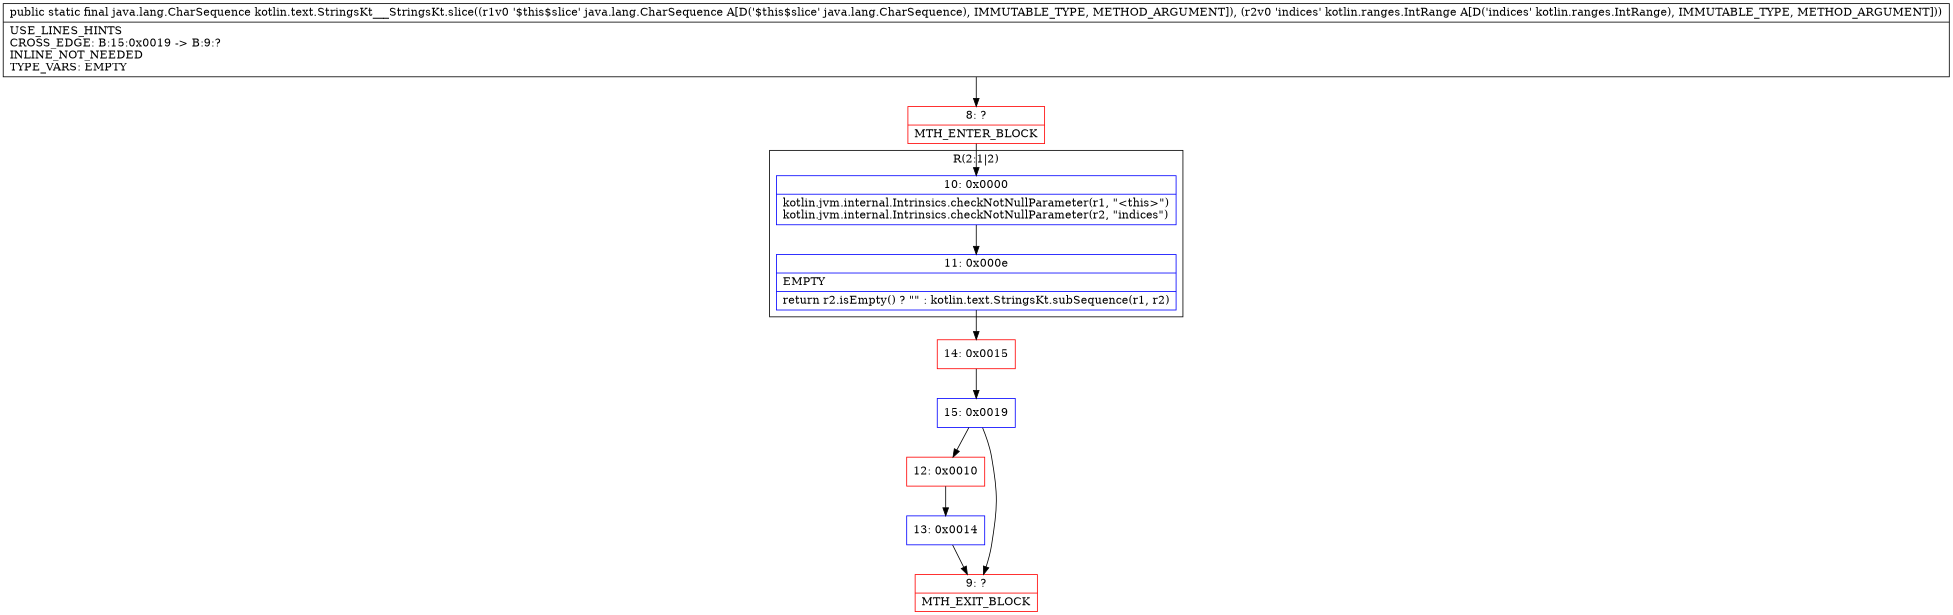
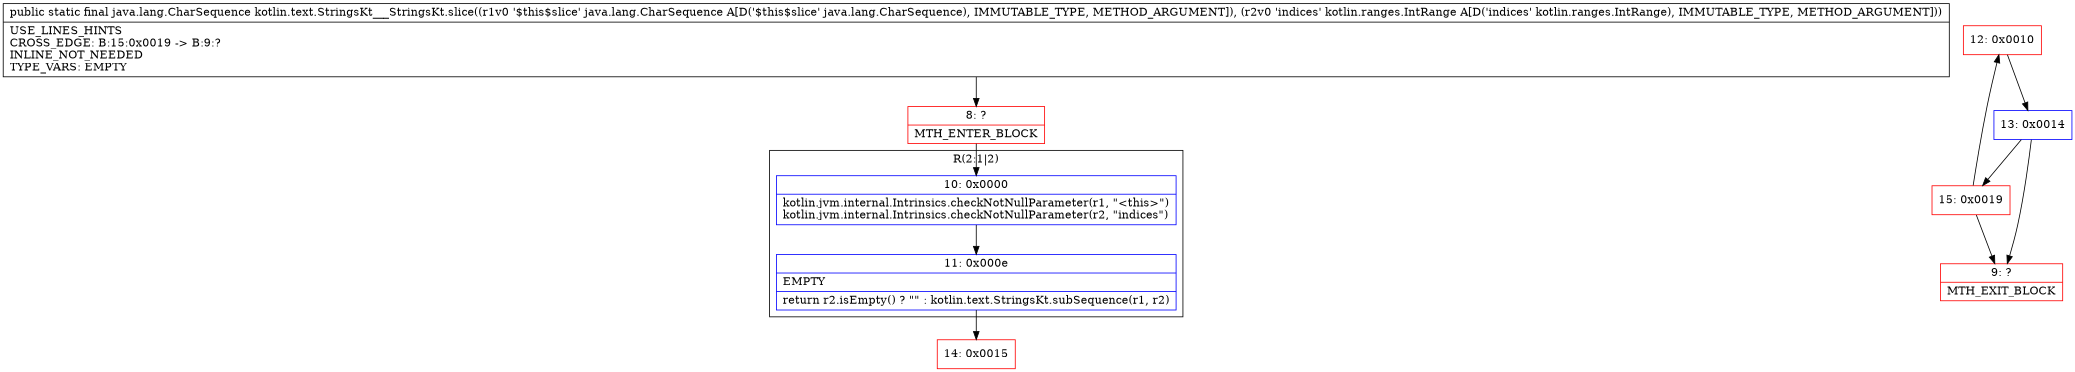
edge "14: 0x0015" -> "15: 0x0019": now "13: 0x0014" -> "15: 0x0019"
node "15: 0x0019": color blue -> red
